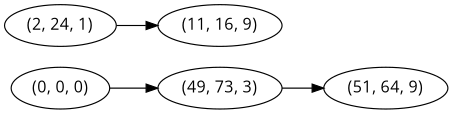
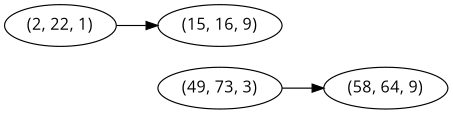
node "(2, 24, 1)": label "(2, 24, 1)" -> "(2, 22, 1)"
node "(11, 16, 9)": label "(11, 16, 9)" -> "(15, 16, 9)"
node "(0, 0, 0)": removed
node "(51, 64, 9)": label "(51, 64, 9)" -> "(58, 64, 9)"
